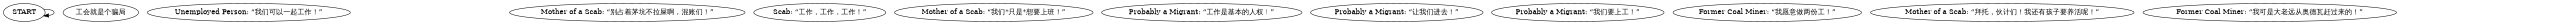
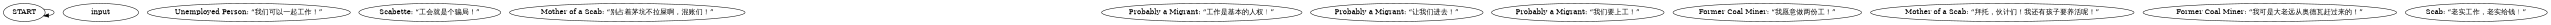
node "工会就是个骗局": label "工会就是个骗局" -> "input"
node "Scabette: “工会就是个骗局！”": added
node "Scab: “工作，工作，工作！”": removed
node "Mother of a Scab: “我们*只是*想要上班！”": removed
node "Scab: “老实工作，老实给钱！”": added
